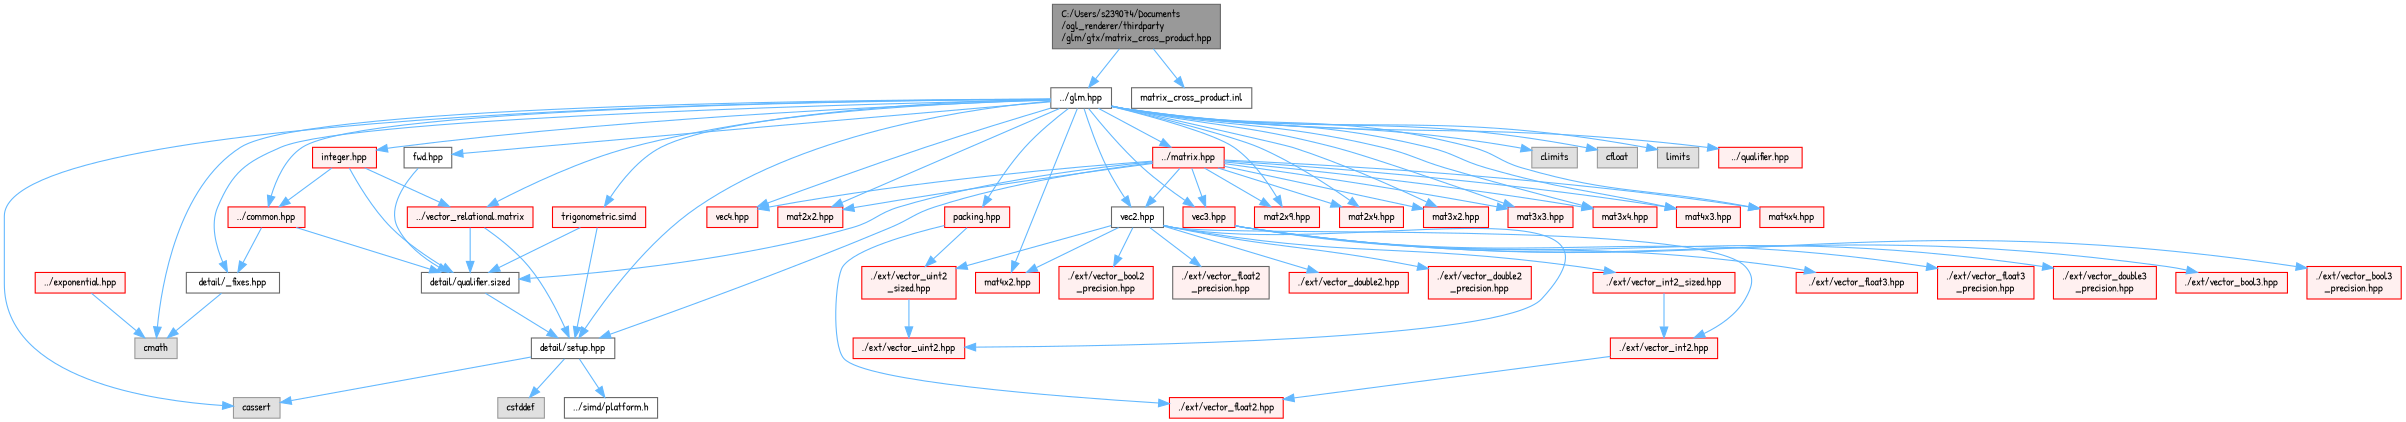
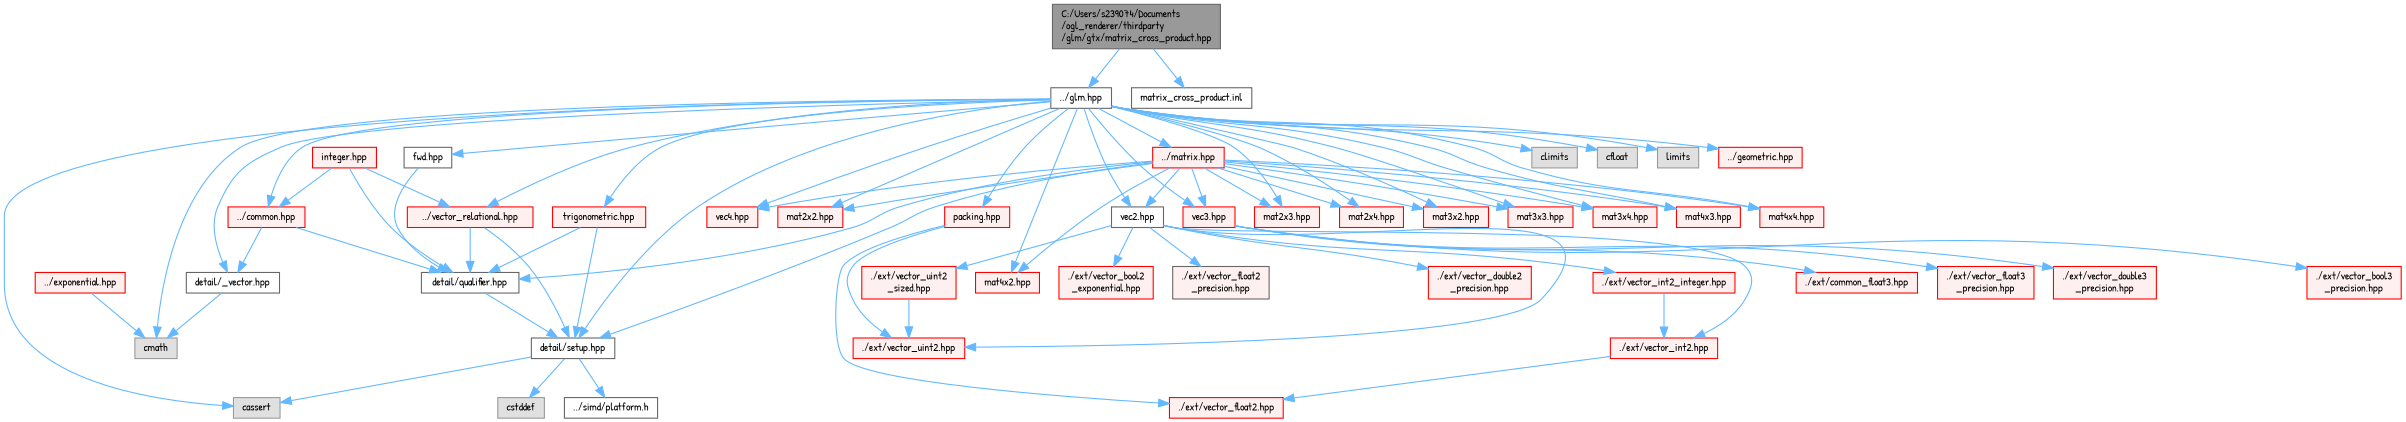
edge "../glm.hpp" -> "integer.hpp": removed
node "../qualifier.hpp": label "../qualifier.hpp" -> "../geometric.hpp"
node "../vector_relational.matrix": label "../vector_relational.matrix" -> "../vector_relational.hpp"
node "trigonometric.simd": label "trigonometric.simd" -> "trigonometric.hpp"
node "mat2x9.hpp": label "mat2x9.hpp" -> "mat2x3.hpp"
edge "packing.hpp" -> "./ext/vector_uint2 _sized.hpp": now "packing.hpp" -> "./ext/vector_uint2.hpp"
edge "vec2.hpp" -> "mat4x2.hpp": now "../matrix.hpp" -> "mat4x2.hpp"
node "detail/_fixes.hpp": label "detail/_fixes.hpp" -> "detail/_vector.hpp"
node "detail/qualifier.sized": label "detail/qualifier.sized" -> "detail/qualifier.hpp"
node "./ext/vector_bool2 _precision.hpp": label "./ext/vector_bool2 _precision.hpp" -> "./ext/vector_bool2 _exponential.hpp"
node "./ext/vector_double2.hpp": removed
node "./ext/vector_int2_sized.hpp": label "./ext/vector_int2_sized.hpp" -> "./ext/vector_int2_integer.hpp"
node "./ext/vector_float3.hpp": label "./ext/vector_float3.hpp" -> "./ext/common_float3.hpp"
node "./ext/vector_bool3.hpp": removed
